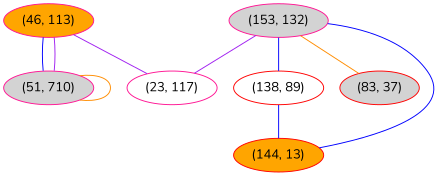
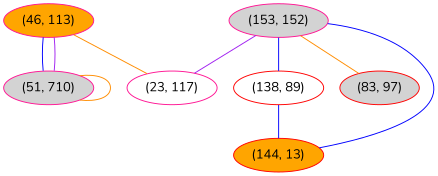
node "(153, 132)": label "(153, 132)" -> "(153, 152)"
edge "(46, 113)" -- "(23, 117)": color purple -> darkorange
node "(83, 37)": label "(83, 37)" -> "(83, 97)"
